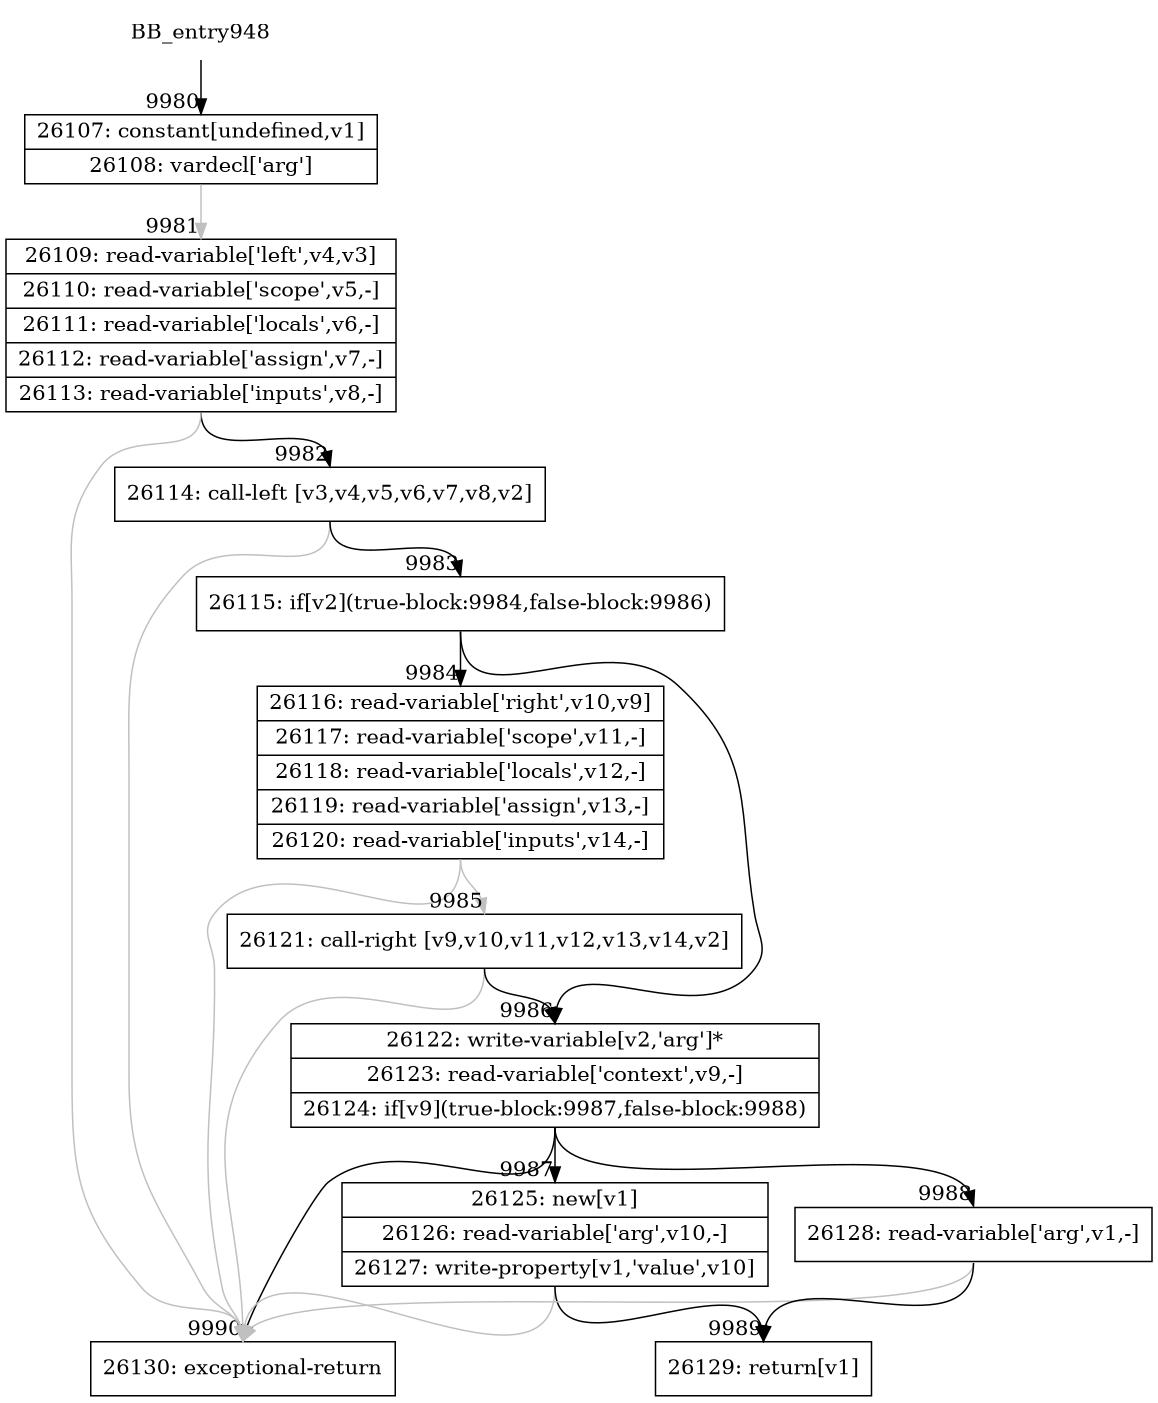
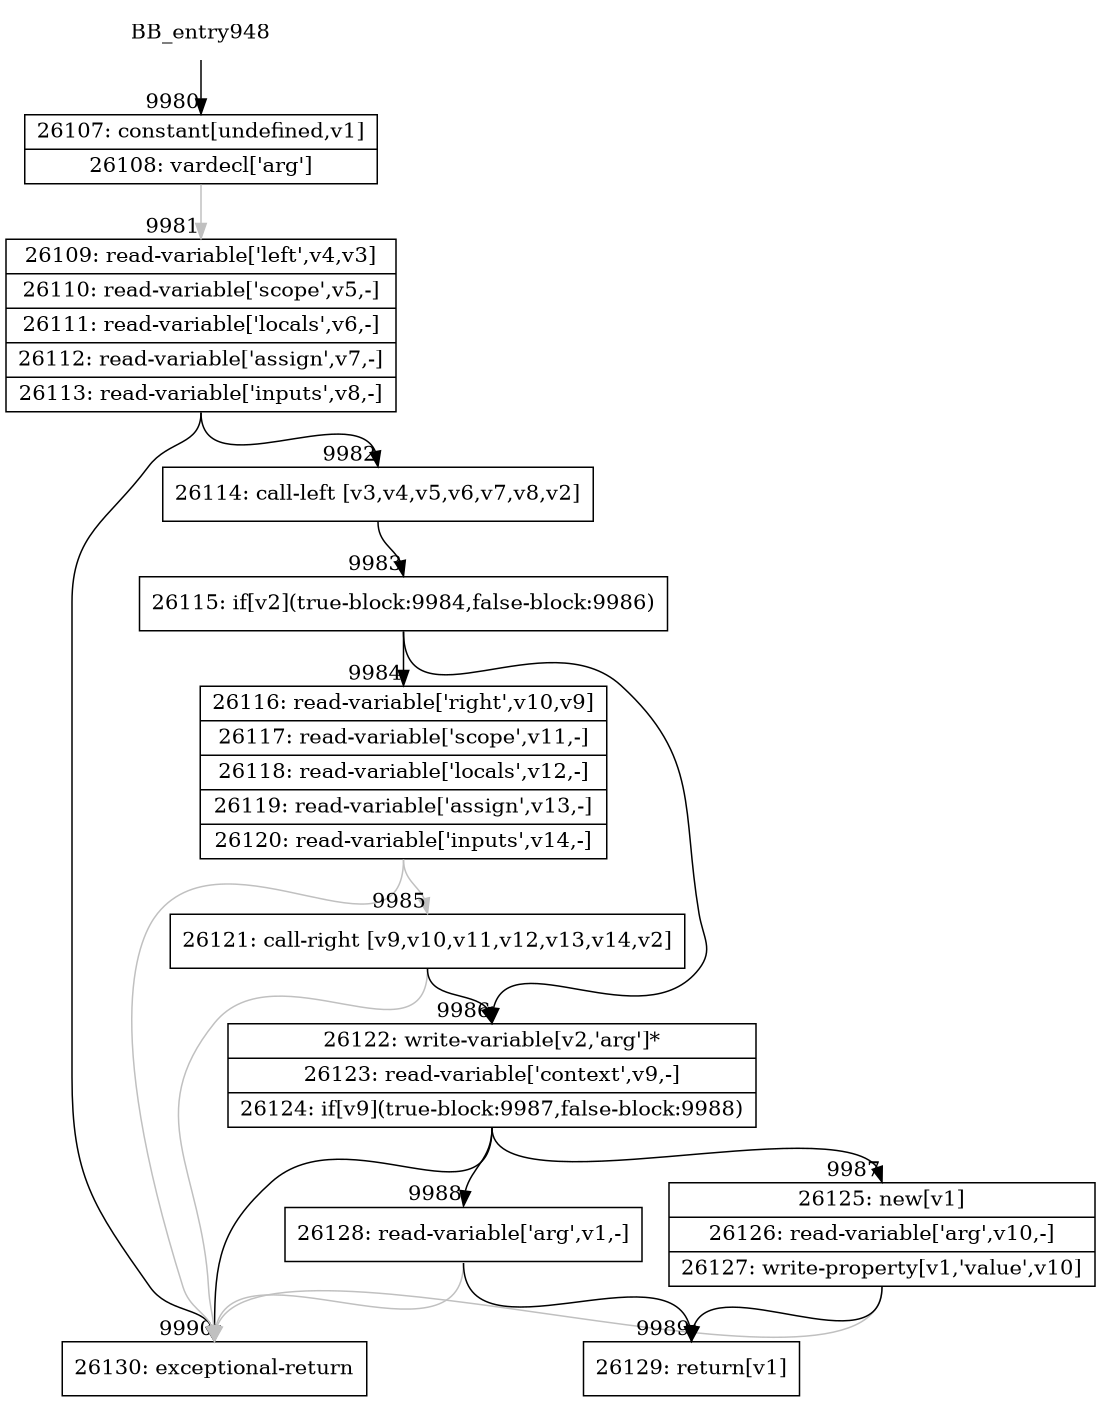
edge "26114: call-left [v3,v4,v5,v6,v7,v8,v2]" -> "26130: exceptional-return": removed
edge "26109: read-variable['left',v4,v3]" -> "26130: exceptional-return": color gray -> black
